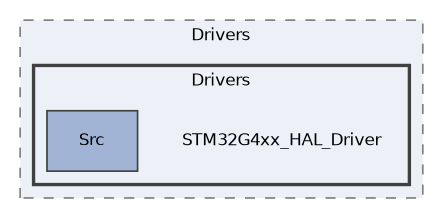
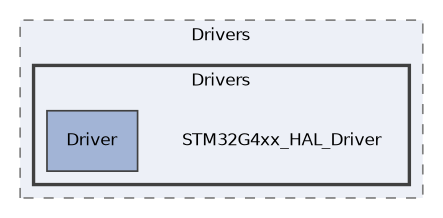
node "Src": label "Src" -> "Driver"
